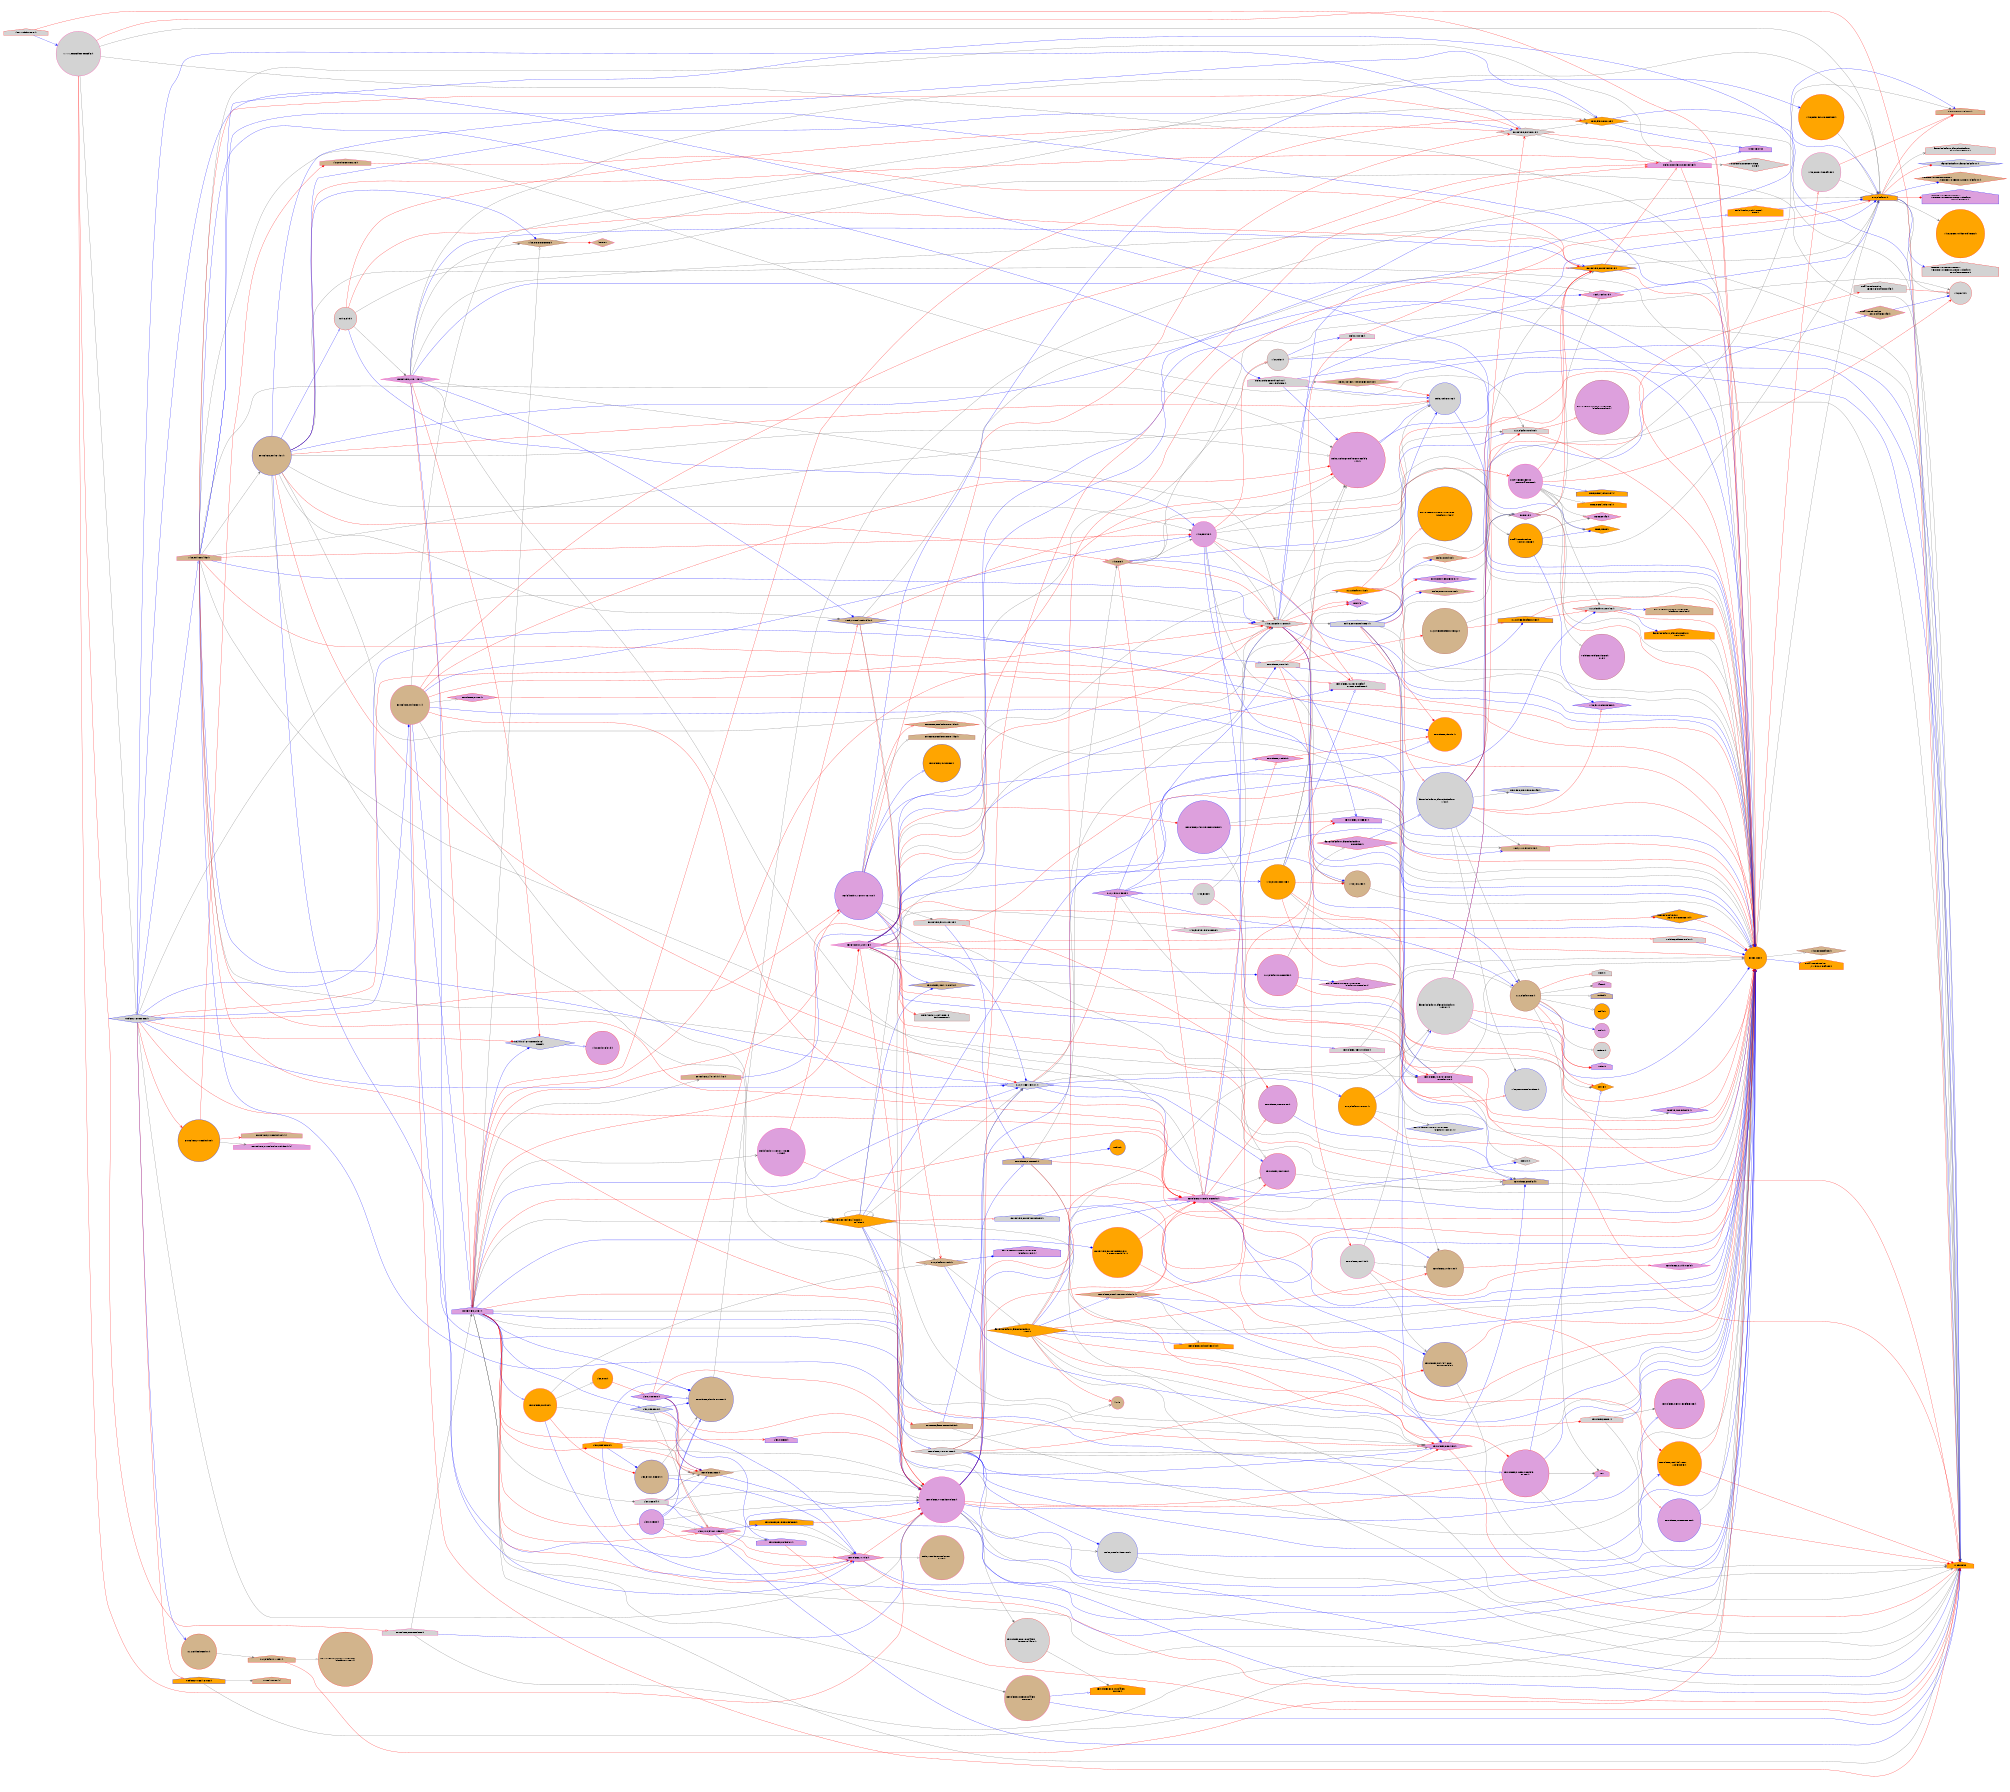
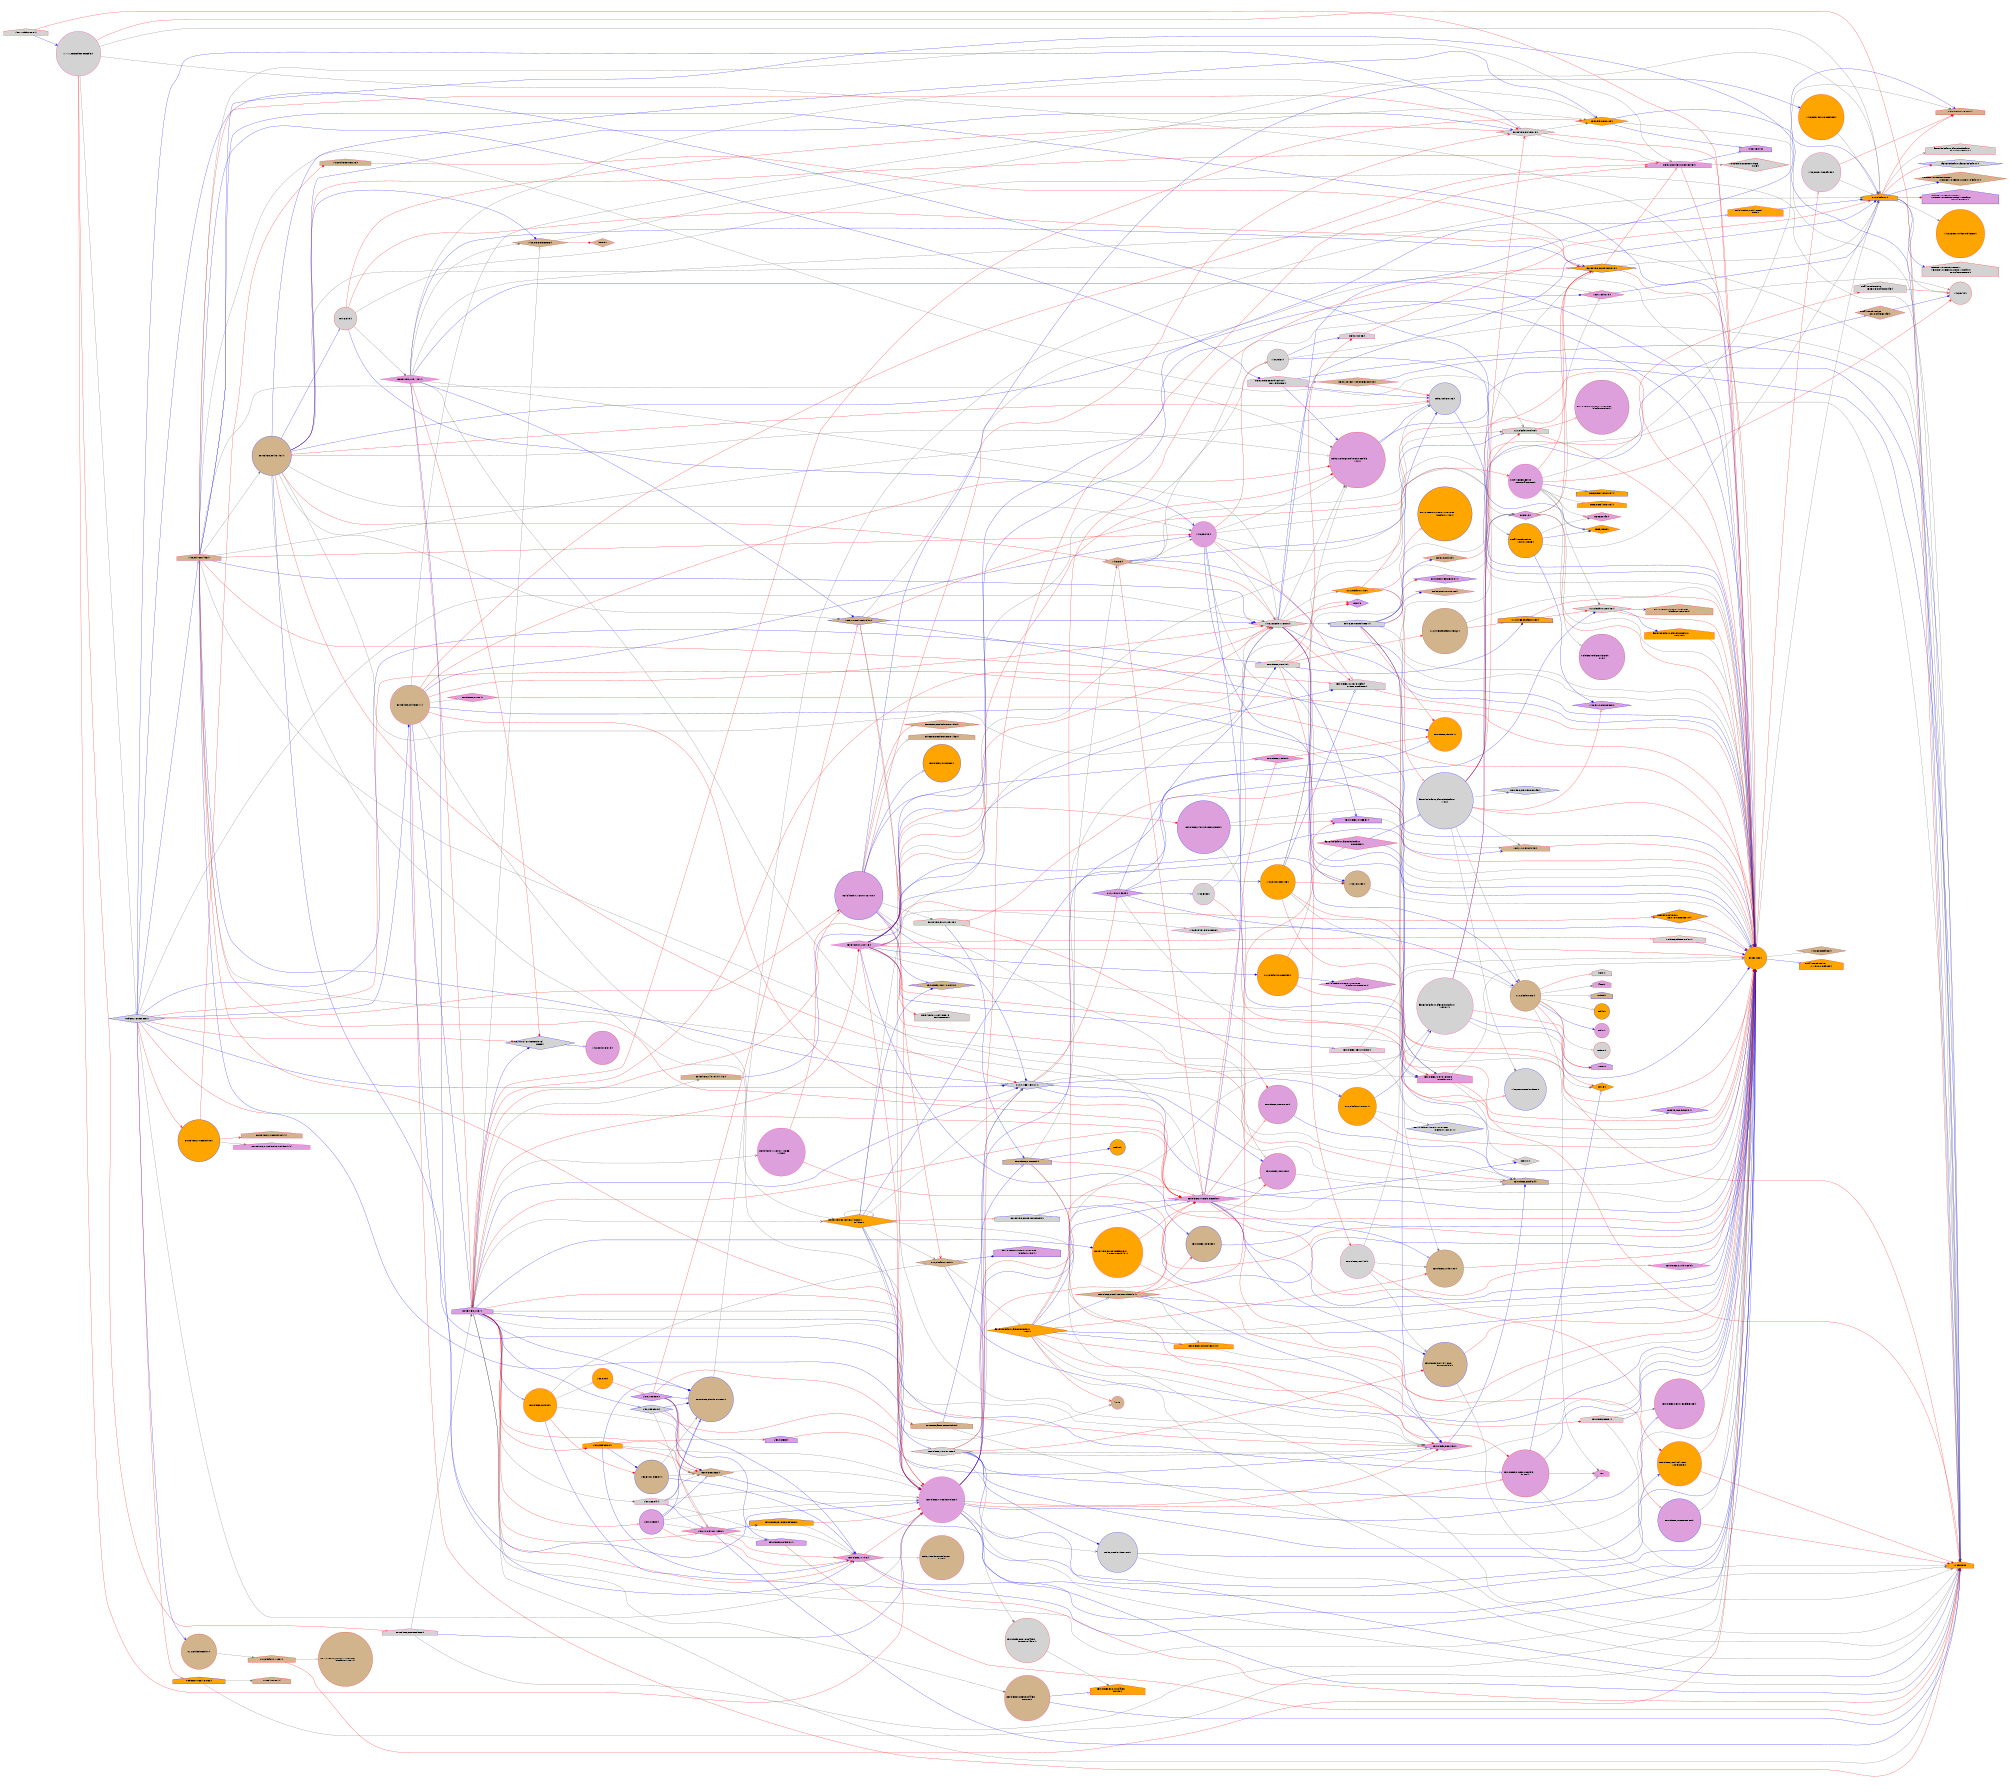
node "HAL/PlatformProperties.h": fillcolor plum -> orange
node "Templates/IsSigned.h": added
edge "Templates/Requires.h" -> "type_traits": removed
